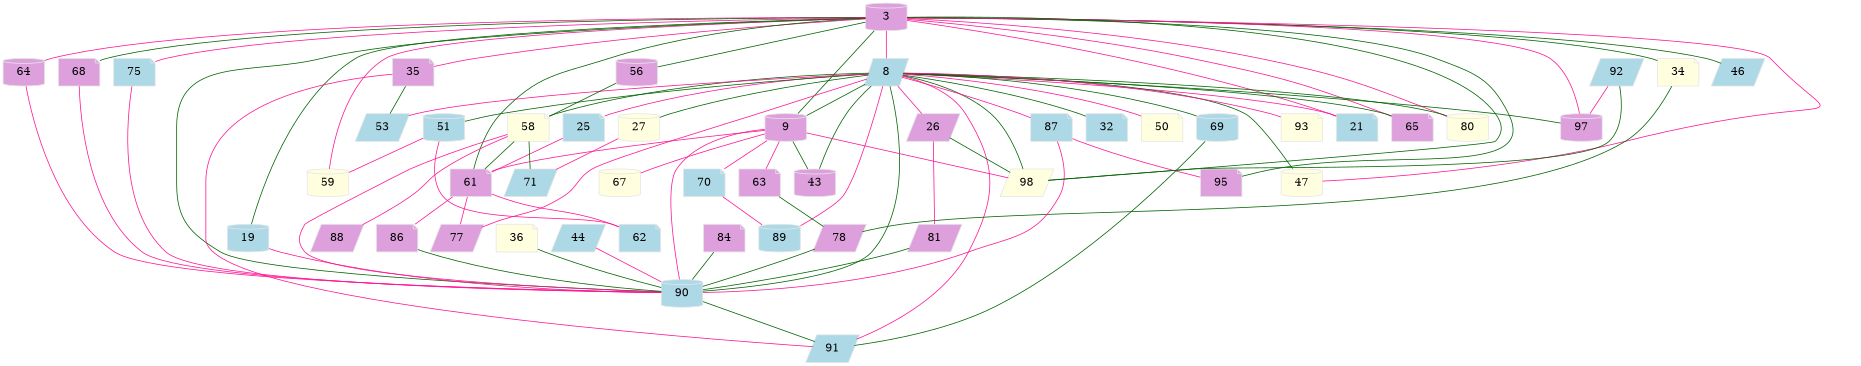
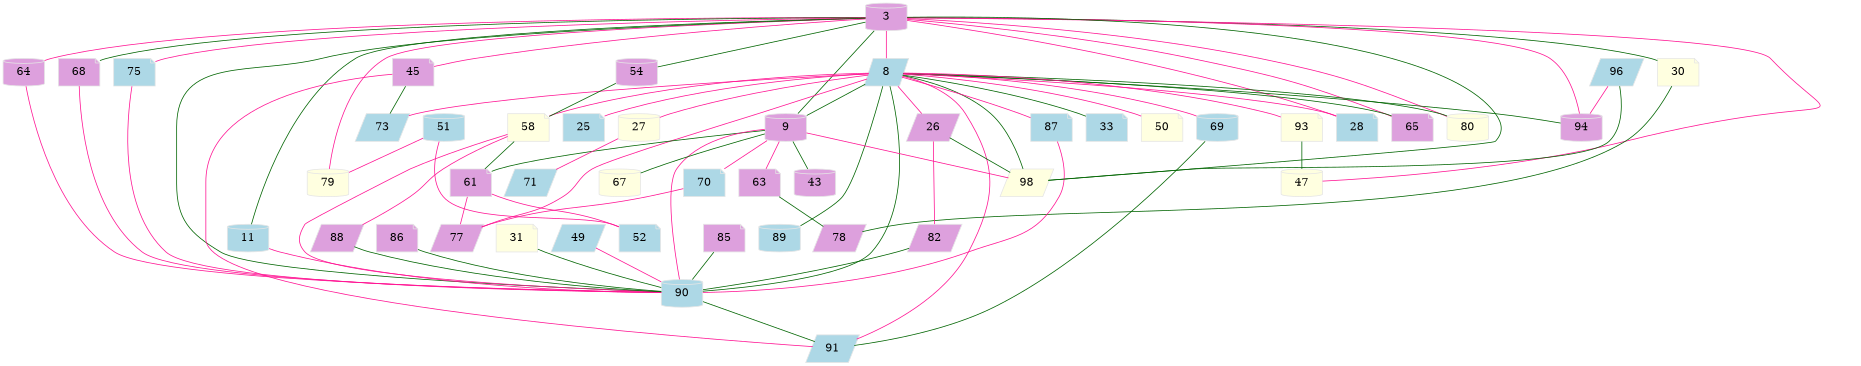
edge "3" -- "61": removed
node "35": label "35" -> "45"
node "56": label "56" -> "54"
node "92": label "92" -> "96"
node "34": label "34" -> "30"
node "46": removed
edge "8" -- "58": color darkgreen -> deeppink
edge "8" -- "47": now "93" -- "47"
edge "8" -- "69": color darkgreen -> deeppink
edge "8" -- "51": removed
edge "8" -- "27": color darkgreen -> deeppink
edge "8" -- "43": removed
node "53": label "53" -> "73"
node "32": label "32" -> "33"
node "21": label "21" -> "28"
node "97": label "97" -> "94"
edge "9" -- "61": color deeppink -> darkgreen
edge "58" -- "71": removed
edge "9" -- "67": color deeppink -> darkgreen
edge "25" -- "61": removed
edge "8" -- "89": color deeppink -> darkgreen
node "59": label "59" -> "79"
node "95": removed
edge "61" -- "86": removed
edge "70" -- "89": now "70" -- "77"
node "19": label "19" -> "11"
node "36": label "36" -> "31"
node "44": label "44" -> "49"
node "62": label "62" -> "52"
node "84": label "84" -> "85"
node "81": label "81" -> "82"
edge "78" -- "90": now "88" -- "90"
